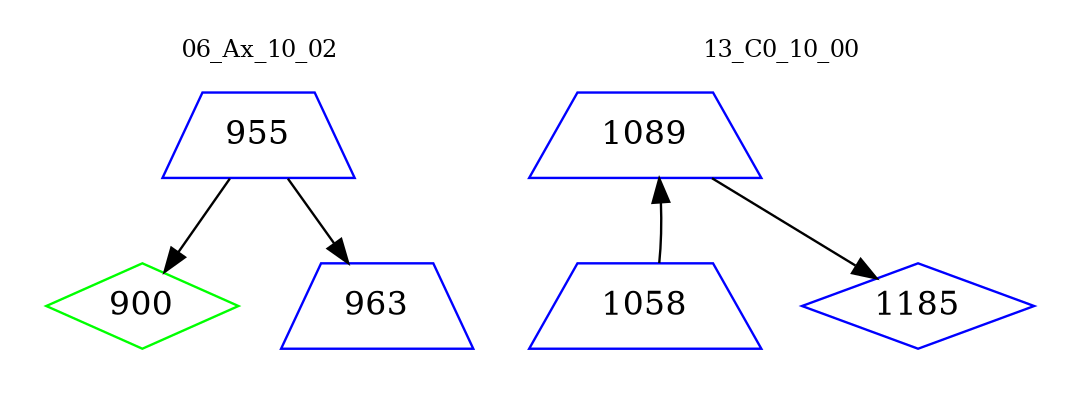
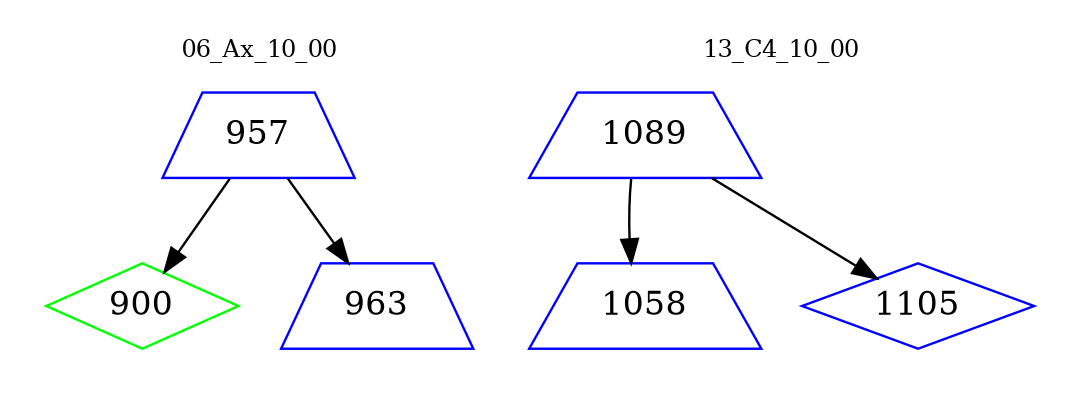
cluster "06_Ax_10_02": label "06_Ax_10_02" -> "06_Ax_10_00"
cluster "13_C0_10_00": label "13_C0_10_00" -> "13_C4_10_00"
node "955": label "955" -> "957"
edge "1058" -> "1089": reversed
node "1185": label "1185" -> "1105"
